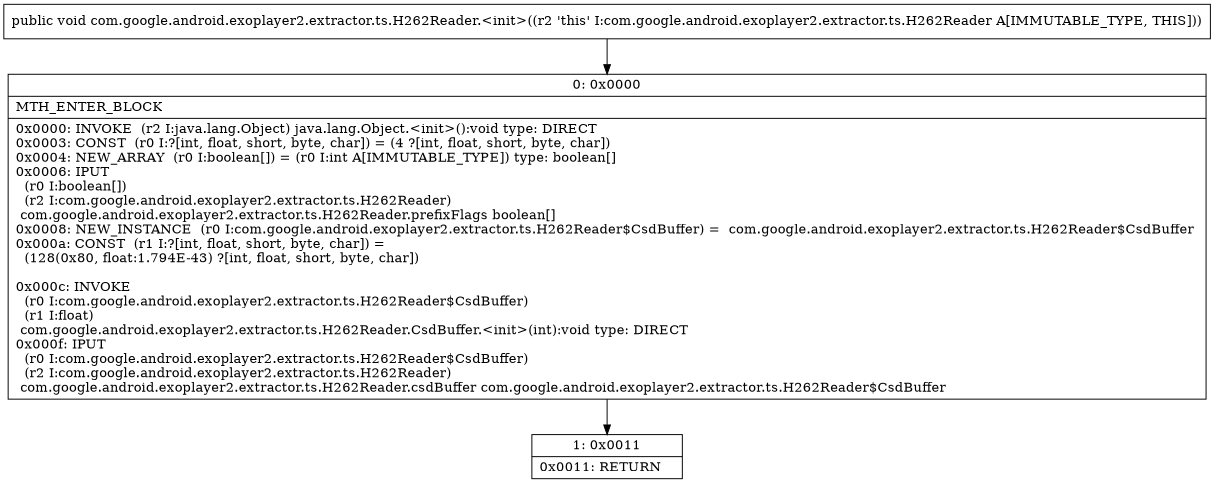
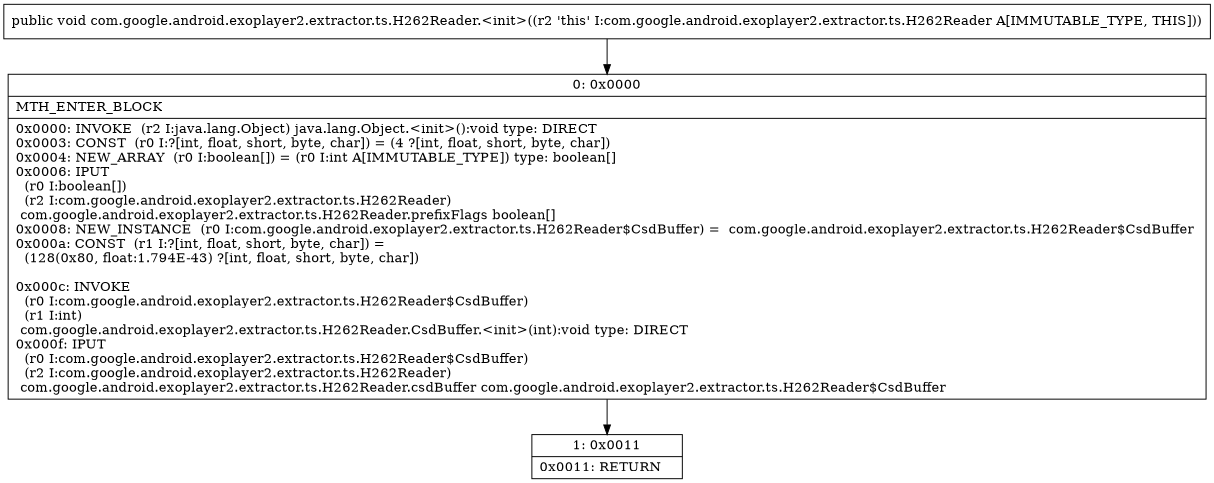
node "0: 0x0000": text "(r1 I:float)" -> "(r1 I:int)"
